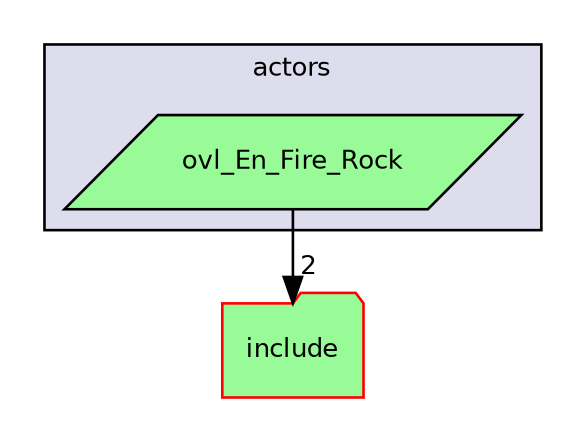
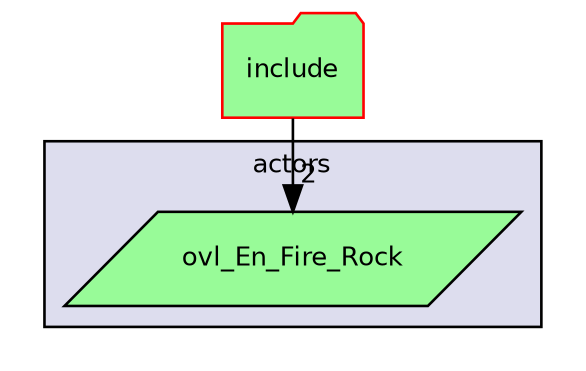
edge "ovl_En_Fire_Rock" -> "include": reversed
